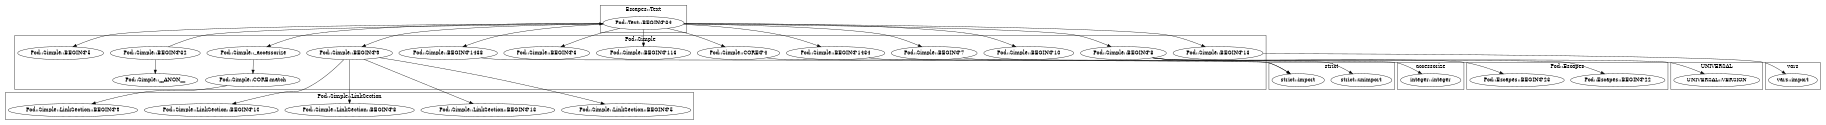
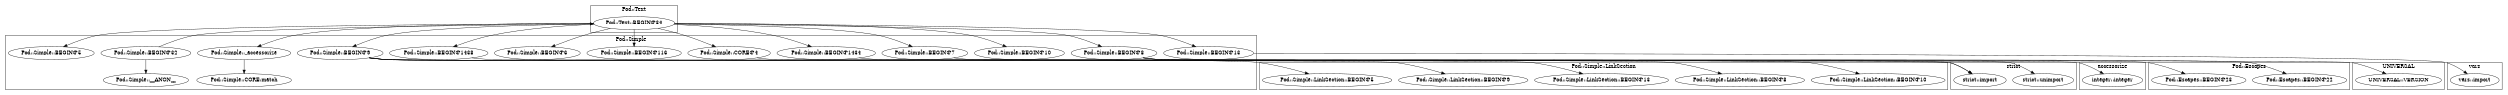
cluster "Escapes::Text": label "Escapes::Text" -> "Pod::Text"
edge "Pod::Simple::CORE:match" -> "Pod::Simple::LinkSection::BEGIN@9": now "Pod::Simple::BEGIN@9" -> "Pod::Simple::LinkSection::BEGIN@9"
